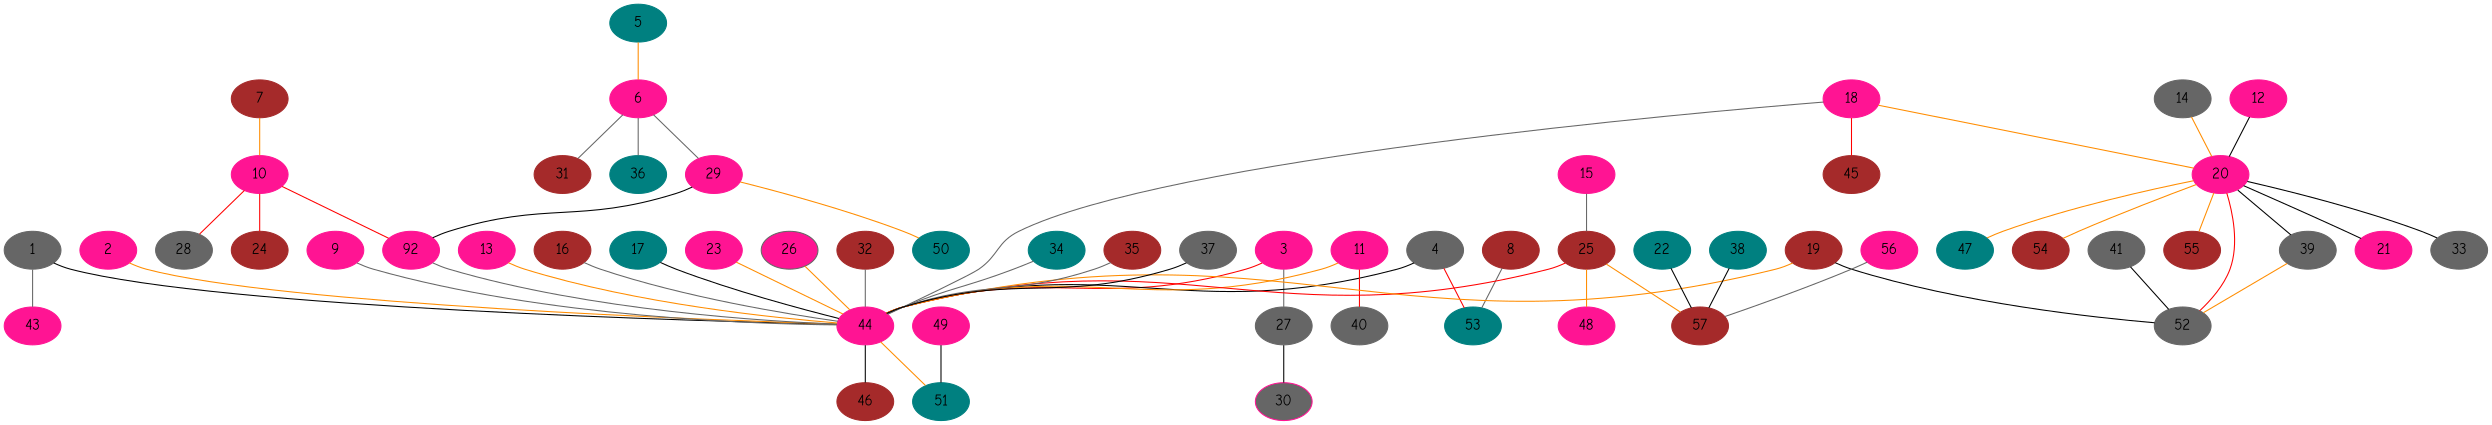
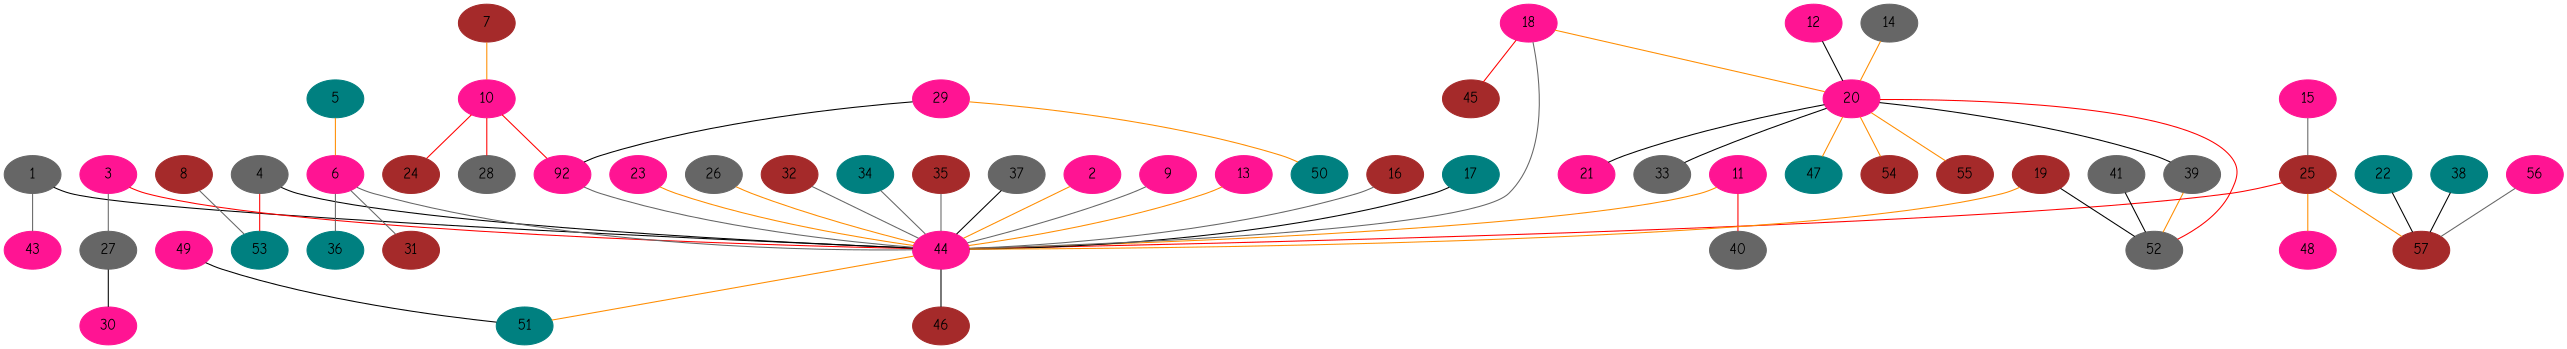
edge "6" -- "29": now "6" -- "44"
node "26": fillcolor deeppink -> gray40
node "30": fillcolor gray40 -> deeppink
